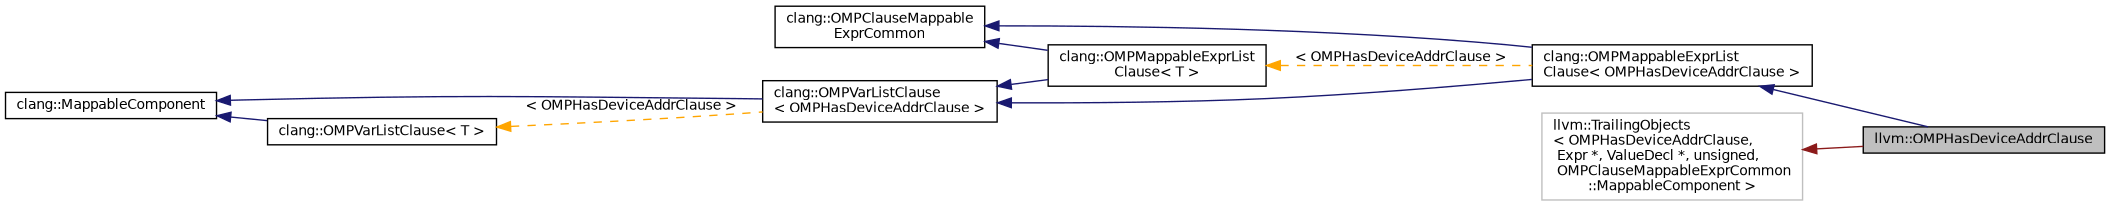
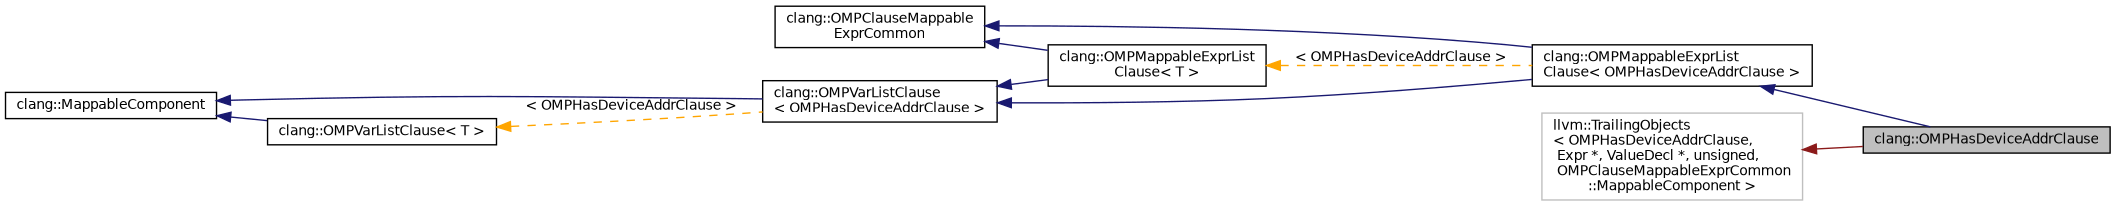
node "llvm::OMPHasDeviceAddrClause": label "llvm::OMPHasDeviceAddrClause" -> "clang::OMPHasDeviceAddrClause"
